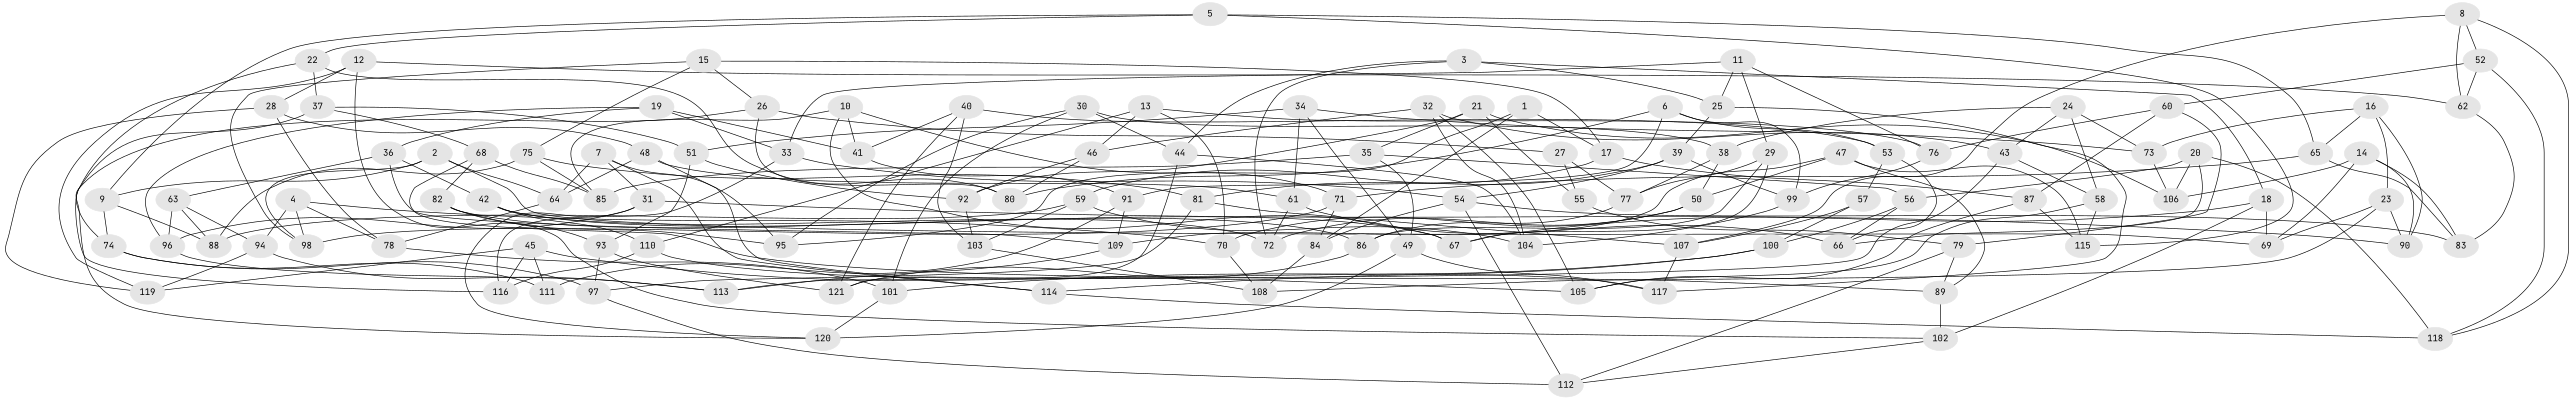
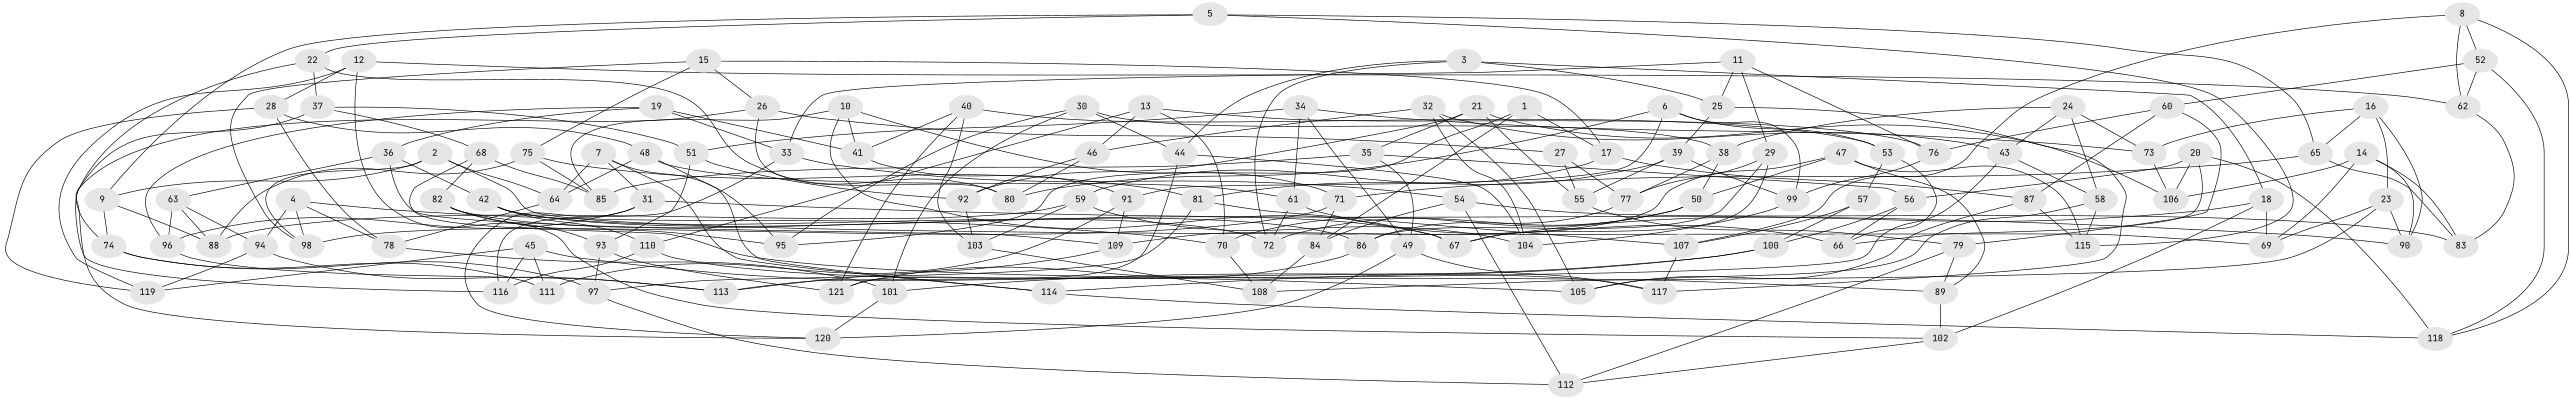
edge "39" -- "54": now "39" -- "55"
